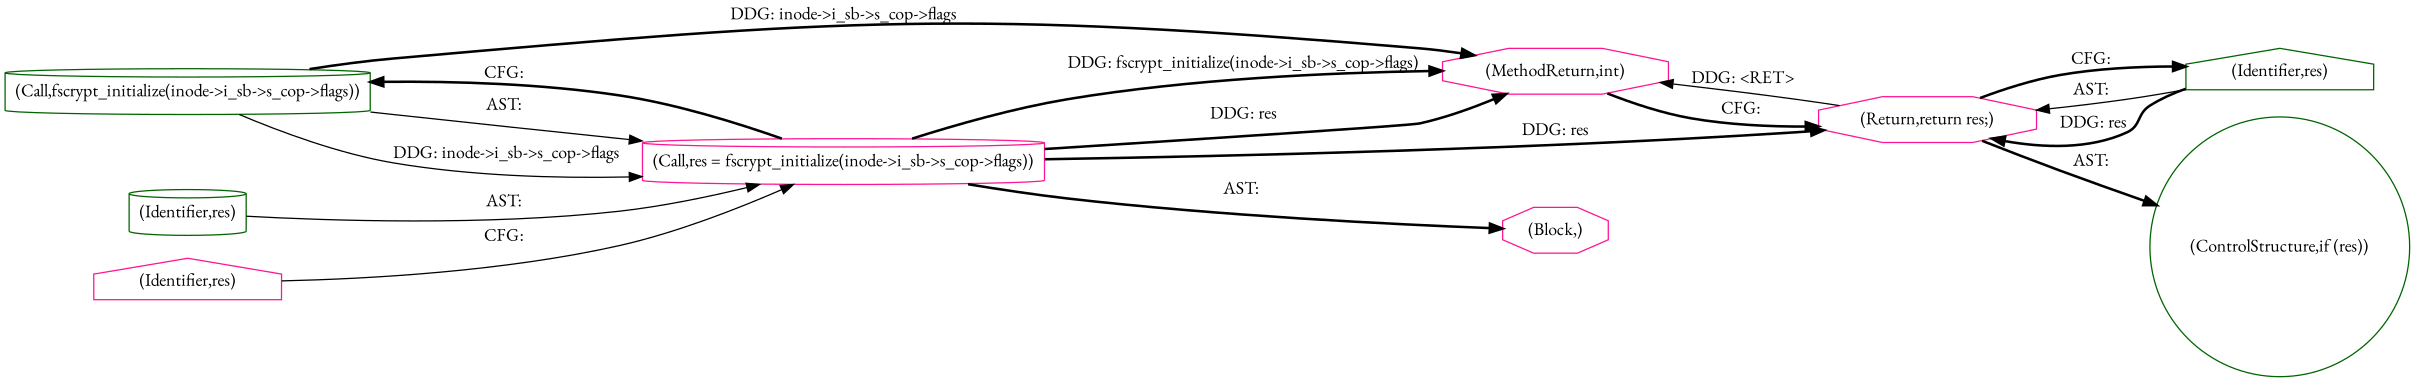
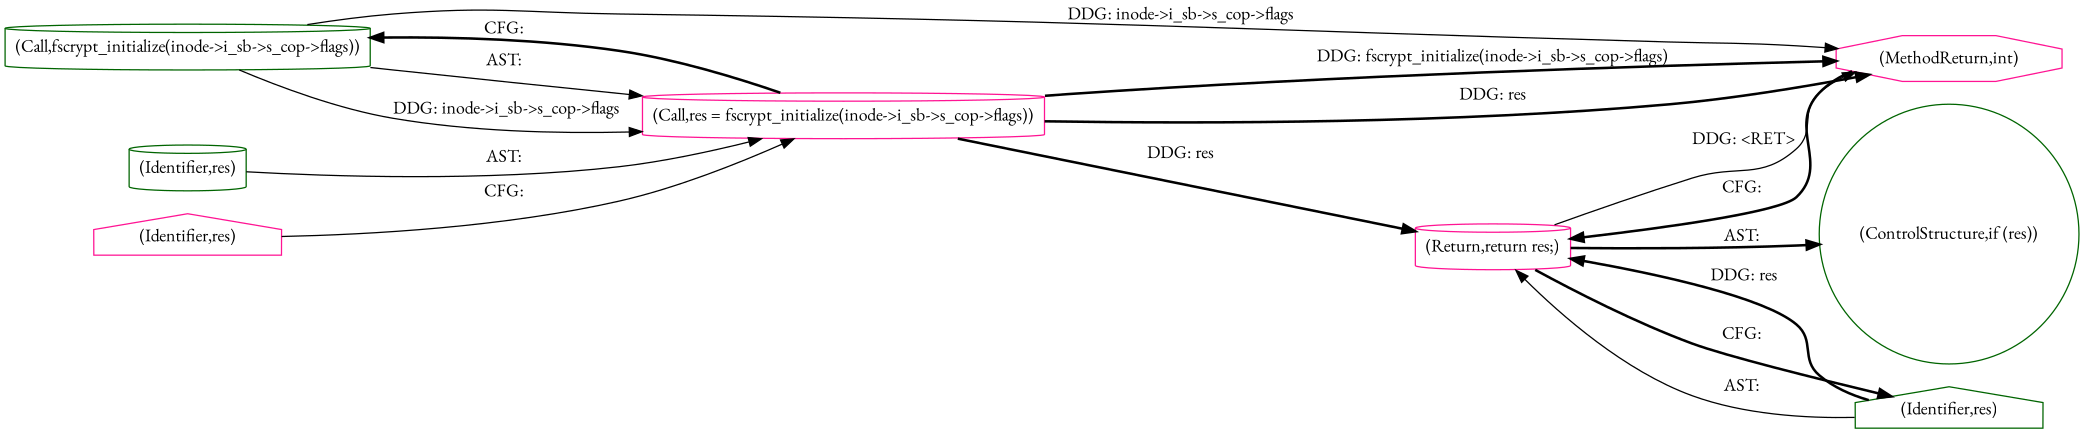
edge "(Call,fscrypt_initialize(inode->i_sb->s_cop->flags))" -> "(MethodReturn,int)": style bold -> solid
node "(Return,return res;)": shape octagon -> cylinder
node "(Block,)": removed
